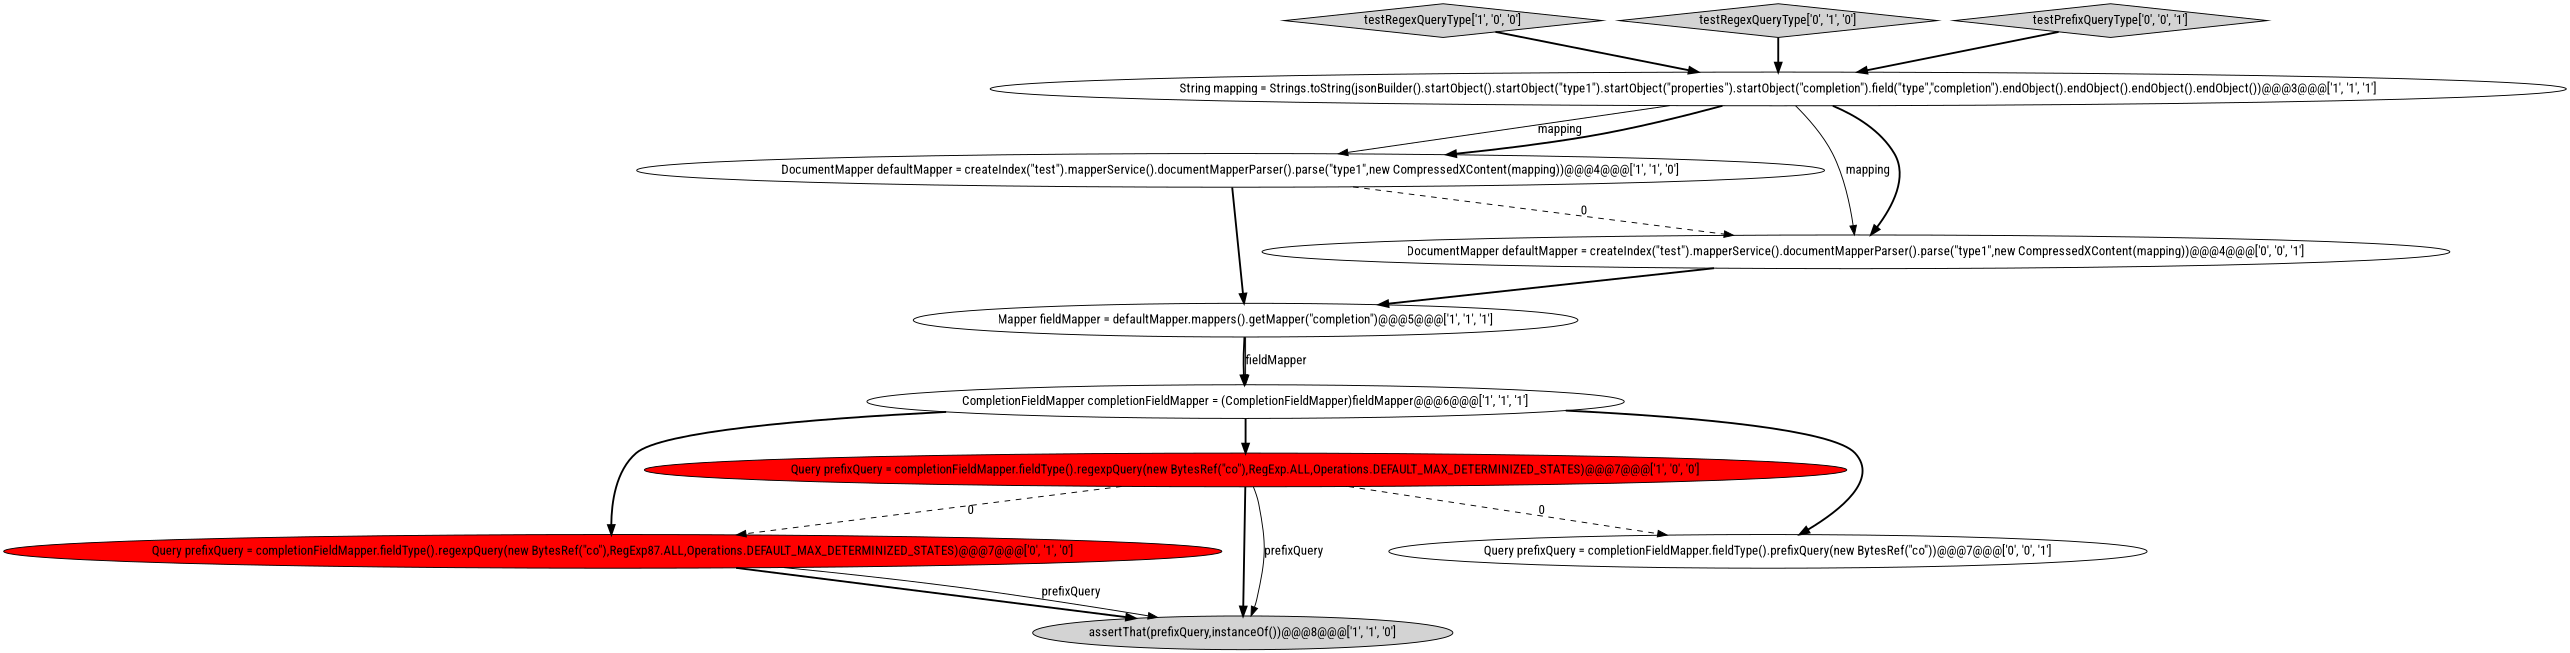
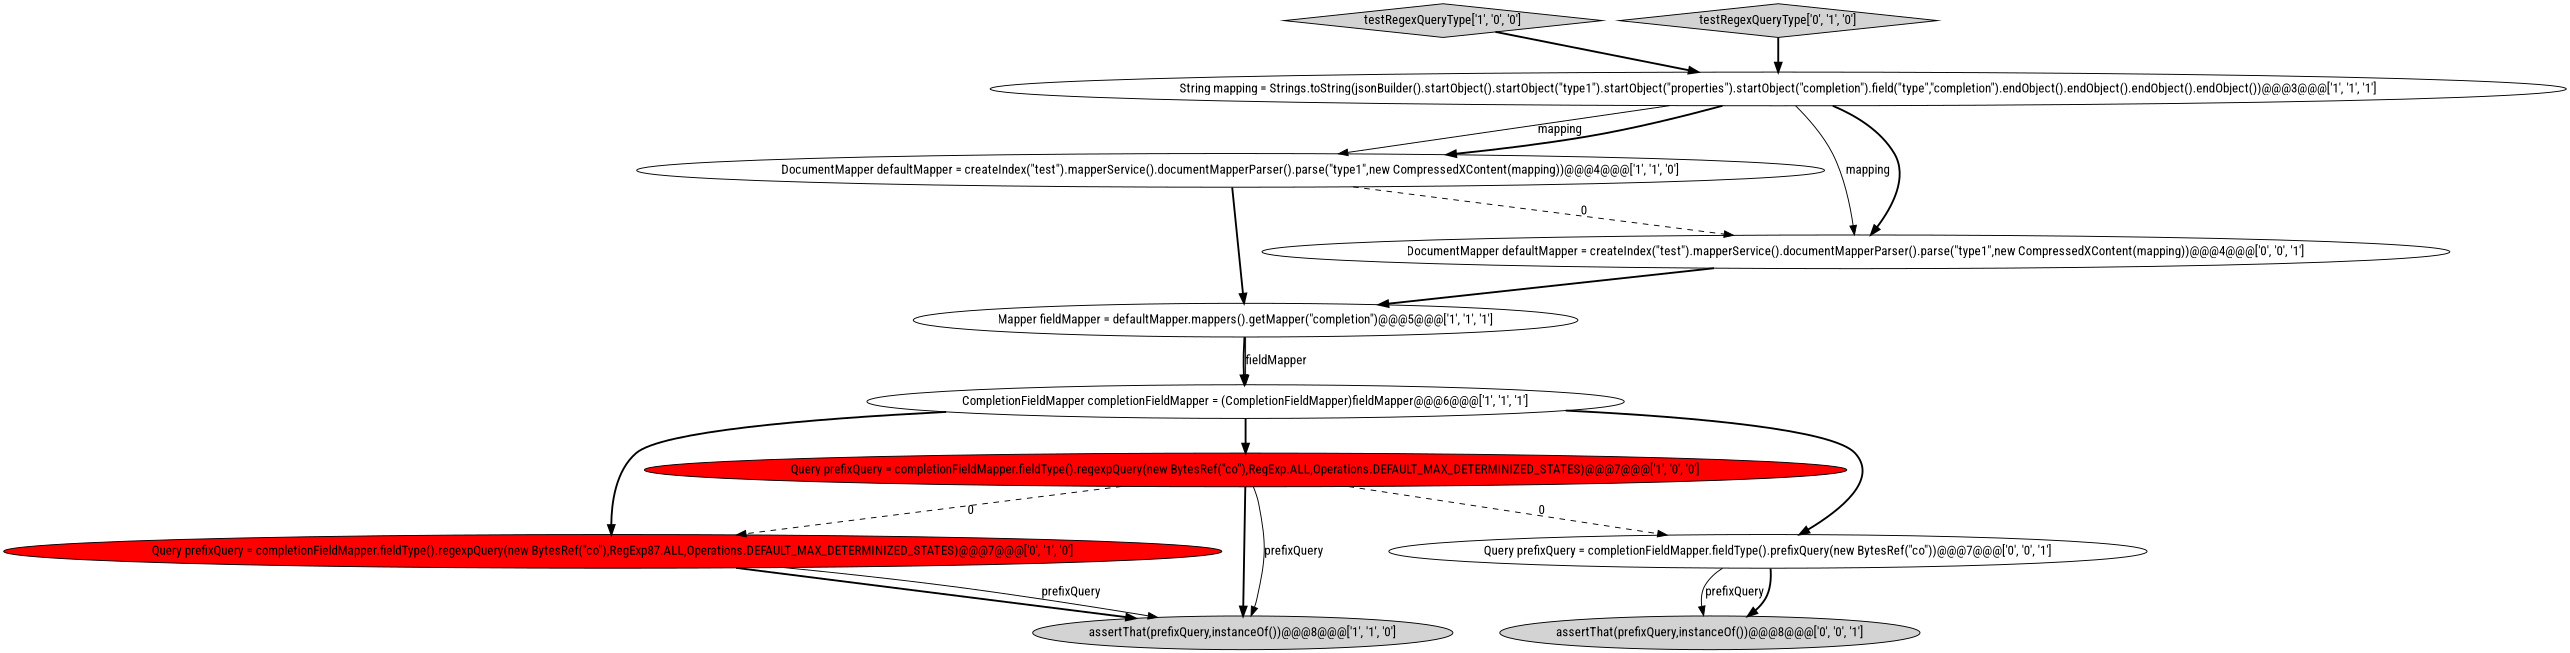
node "testPrefixQueryType['0', '0', '1']": removed
node "assertThat(prefixQuery,instanceOf())@@@8@@@['0', '0', '1']": added
